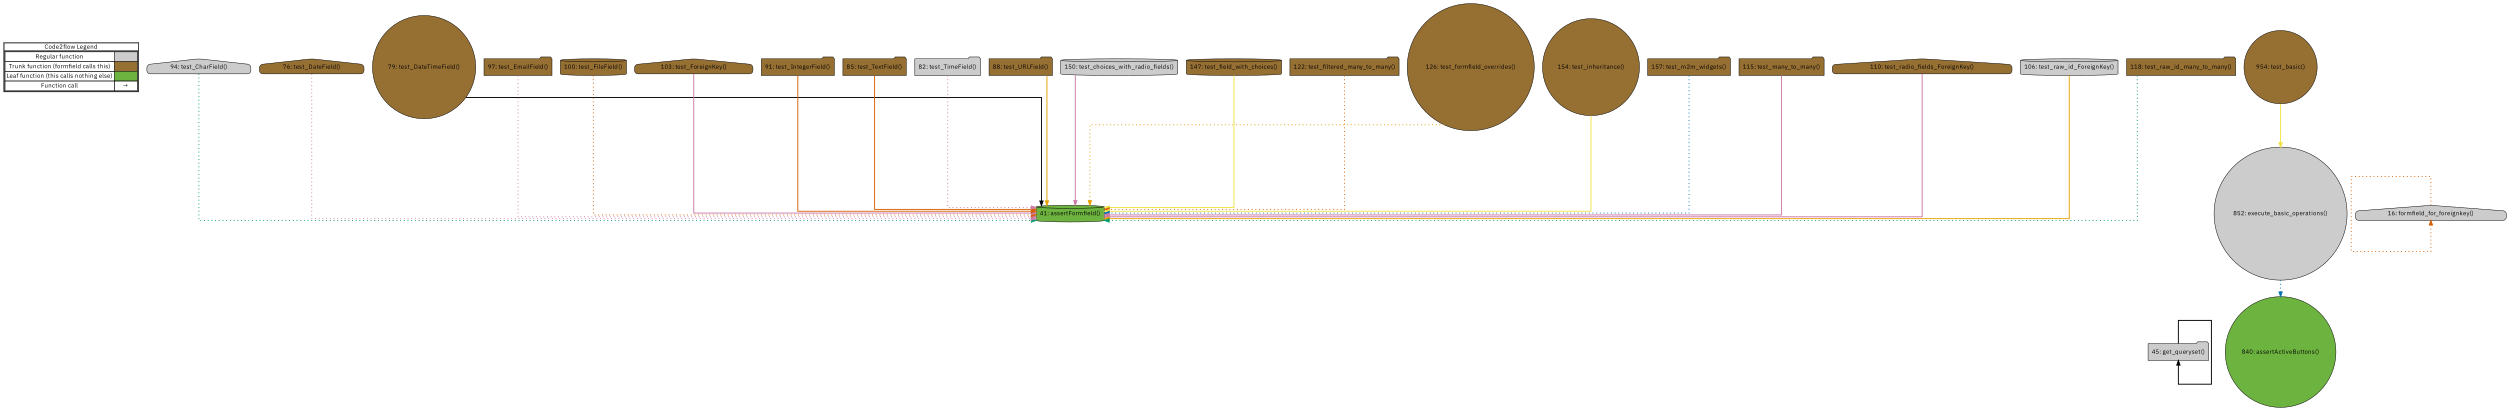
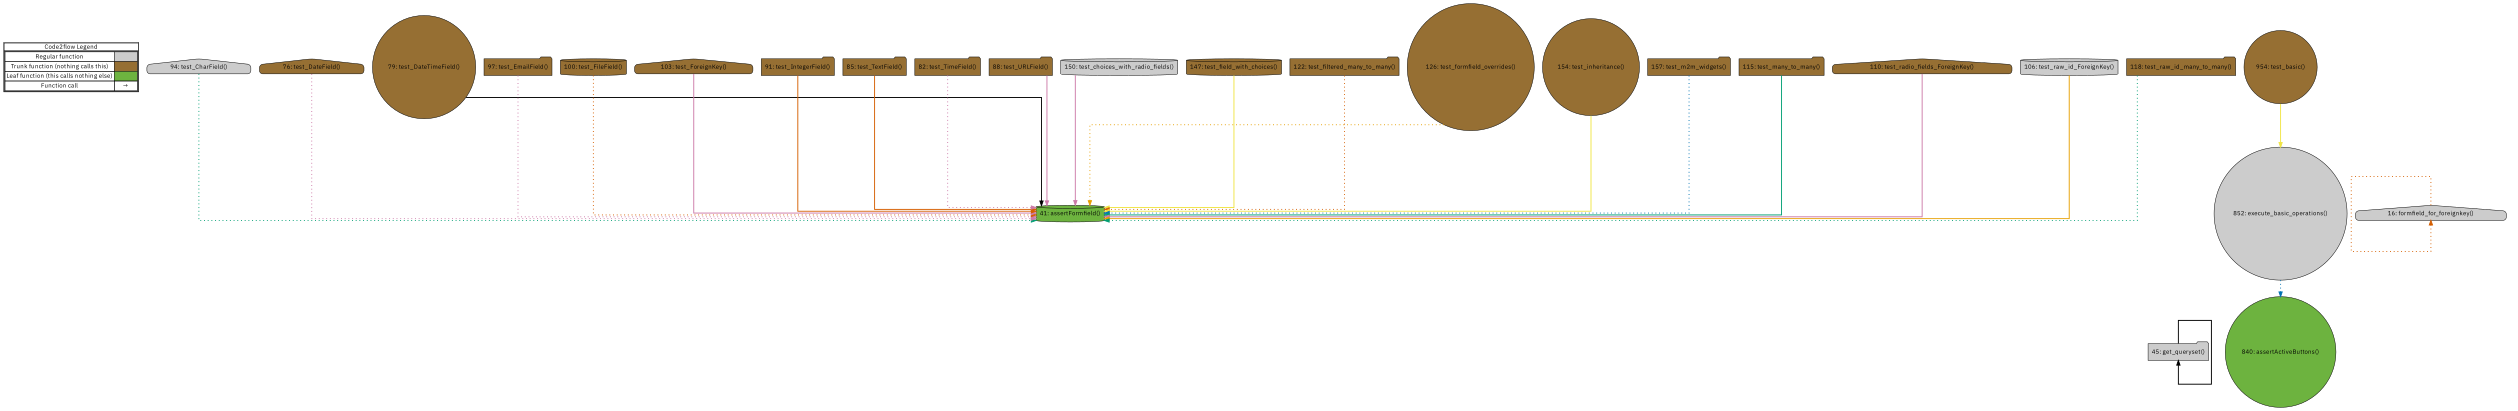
node "Code2flow Legend": text "Trunk function (formfield calls this)" -> "Trunk function (nothing calls this)"
node "82: test_TimeField()": fillcolor #cccccc -> #966f33
edge "88: test_URLField()" -> "41: assertFormfield()": color #e69f00 -> #cc79a7
edge "115: test_many_to_many()" -> "41: assertFormfield()": color #cc79a7 -> #009e73
